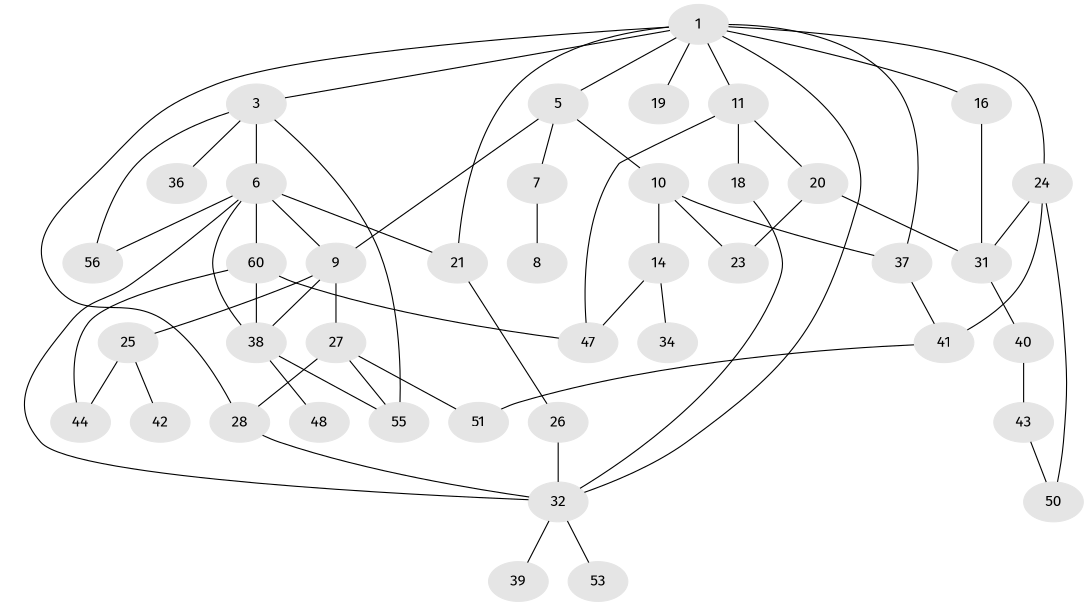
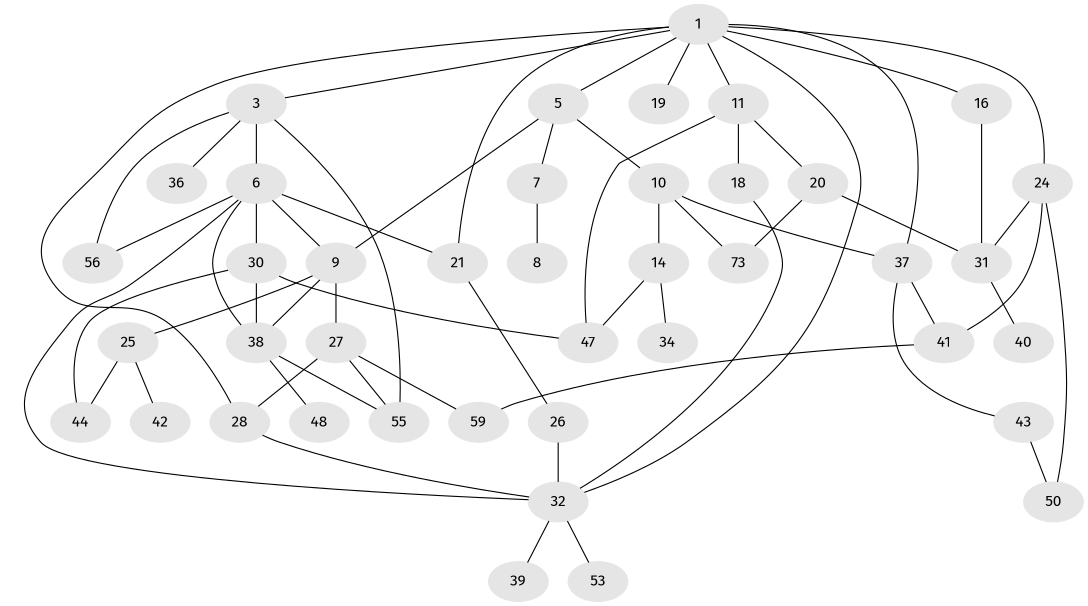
node "60": label "60" -> "30"
node "23": label "23" -> "73"
edge "40" -- "43": now "37" -- "43"
node "51": label "51" -> "59"
